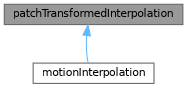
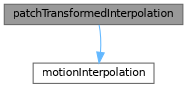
edge "motionInterpolation" -> "patchTransformedInterpolation": reversed
